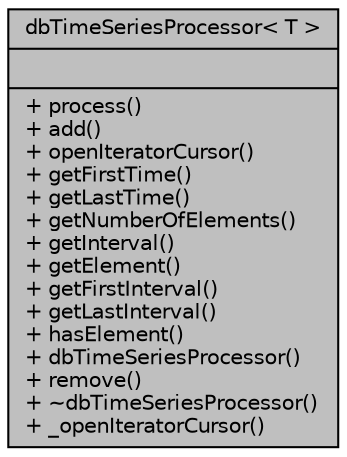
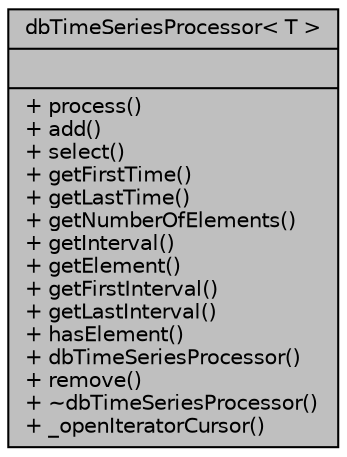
node "dbTimeSeriesProcessor< T >": text "+ openIteratorCursor()" -> "+ select()"
